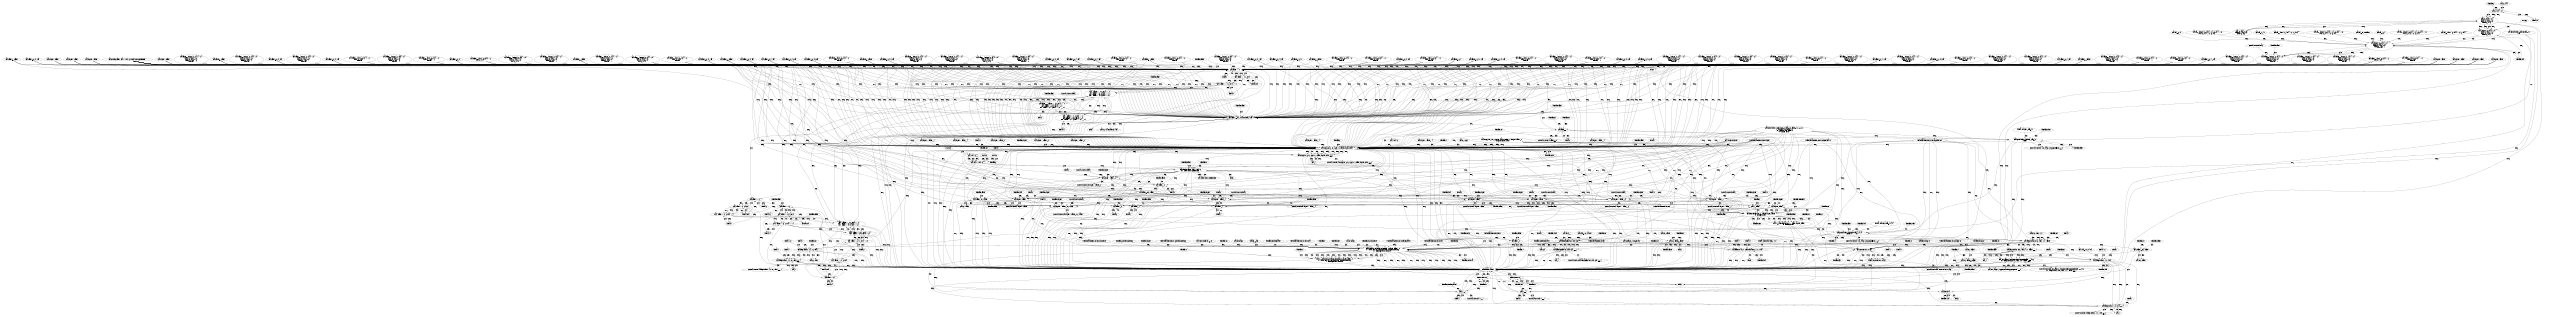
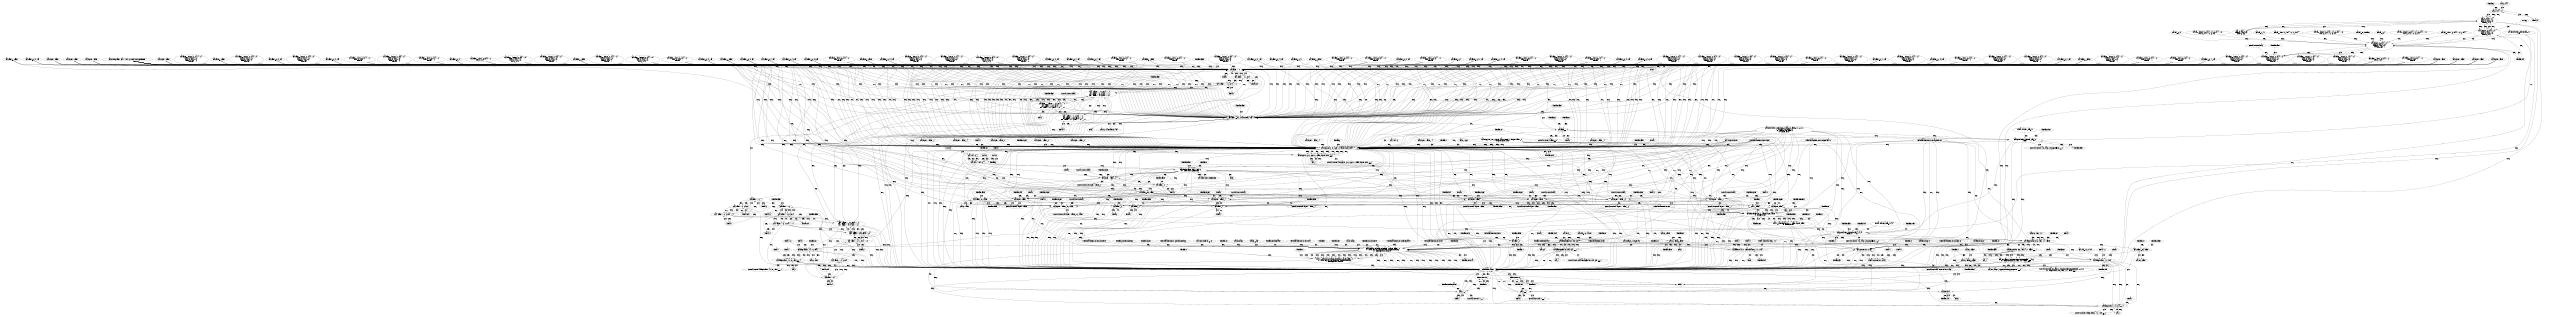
edge "(Call,offset = p->b + off)" -> "(Call,offset >>  0)": removed, label "DDG:"
edge "(Call,offset = p->l)" -> "(Call,offset >>  0)": removed, label "DDG:"
edge "(Call,offset = ms->offset)" -> "(Call,offset + 2)": reversed
